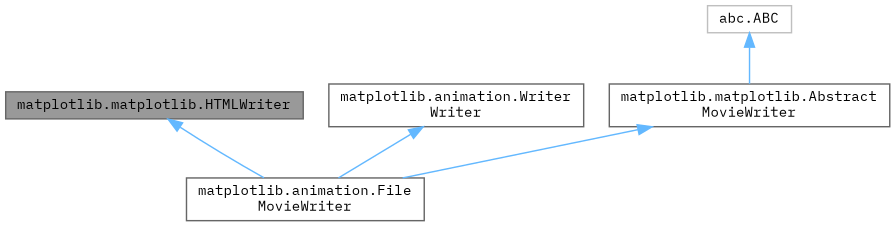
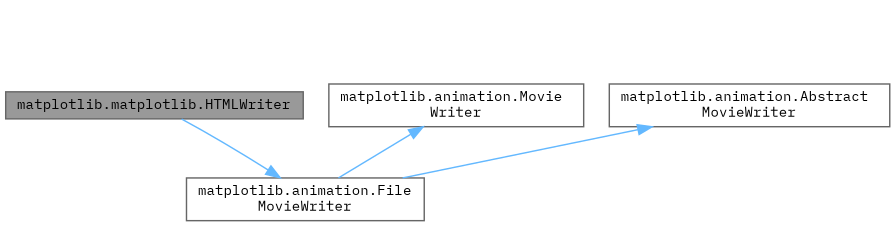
node "abc.ABC": removed
node "matplotlib.animation.Writer Writer": label "matplotlib.animation.Writer Writer" -> "matplotlib.animation.Movie Writer"
node "matplotlib.matplotlib.Abstract MovieWriter": label "matplotlib.matplotlib.Abstract MovieWriter" -> "matplotlib.animation.Abstract MovieWriter"
edge "matplotlib.animation.File MovieWriter" -> "matplotlib.matplotlib.HTMLWriter": reversed
